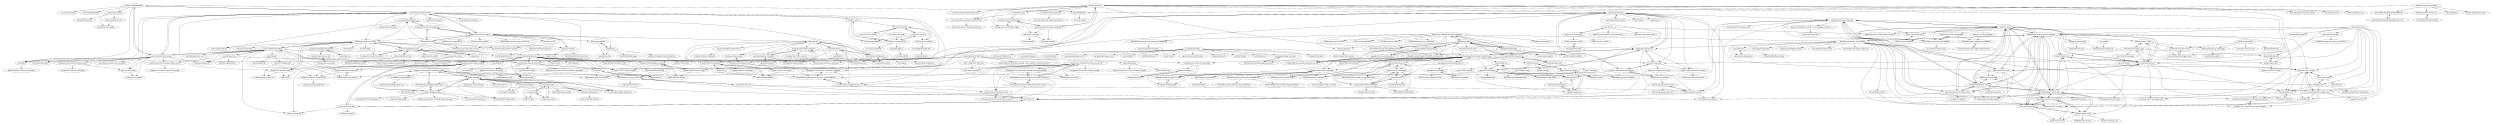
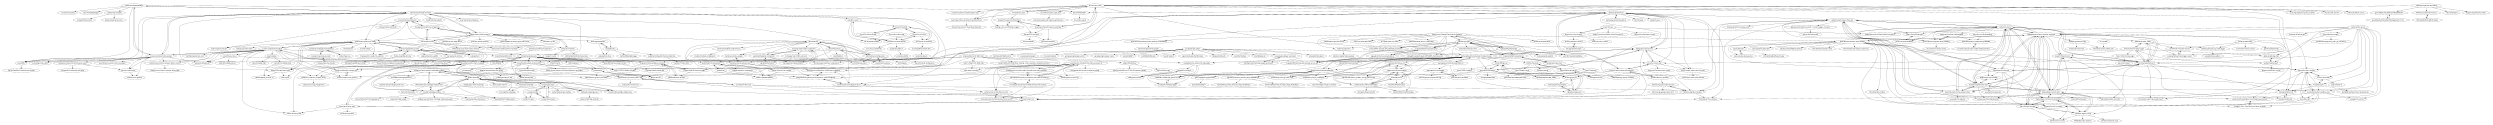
node "oyvindt/sbanken-saldogris": removed
